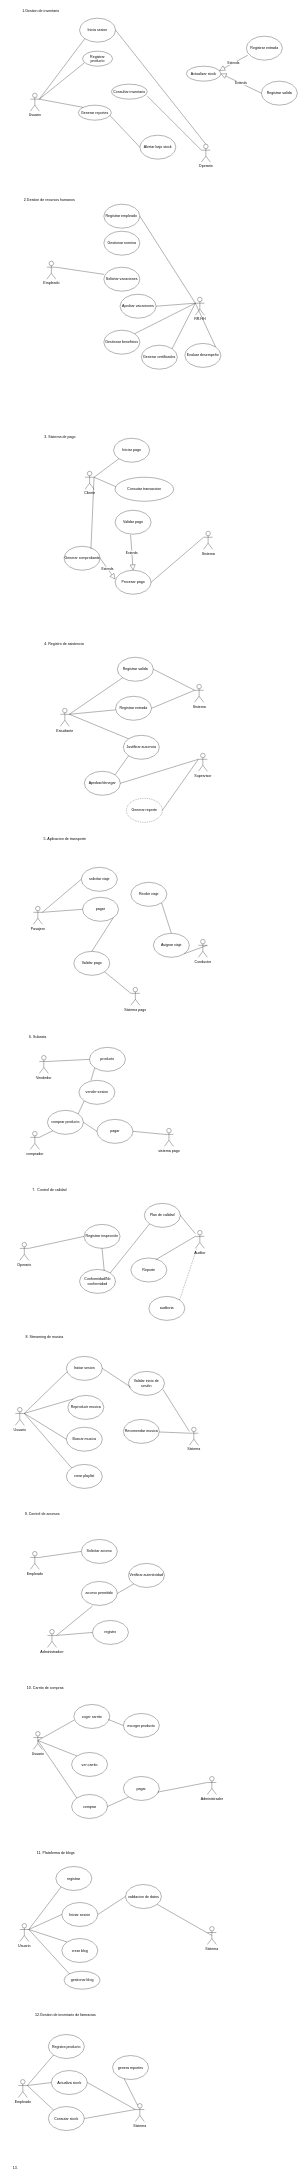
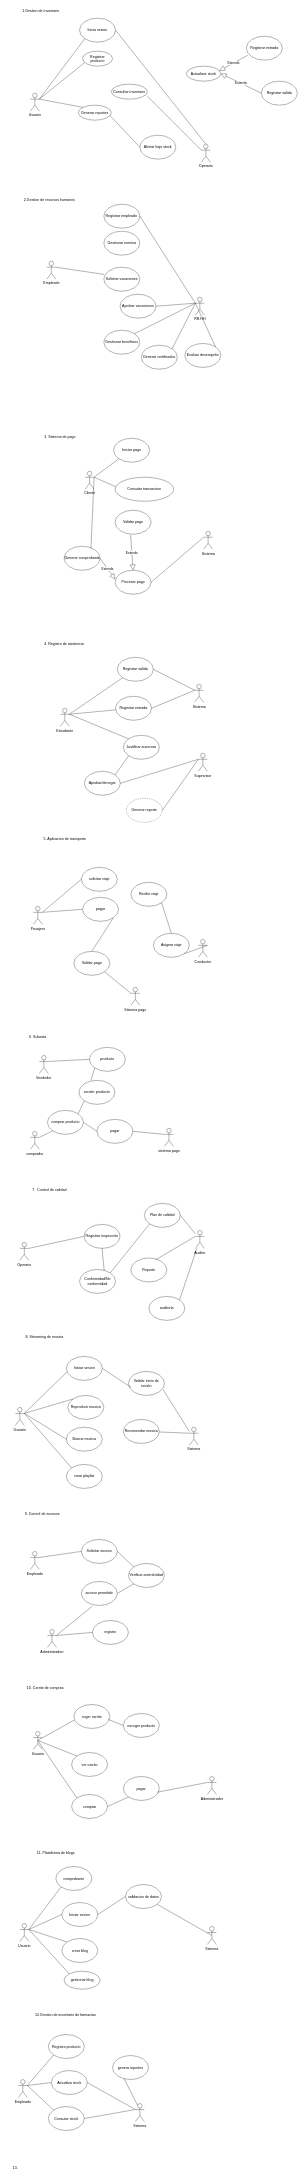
node "vender sesion": label "vender sesion" -> "vender producto"
edge "Auditor" -- "auditoria": style dashed -> solid
edge "Solicitar acceso" -- "Verificar autenticidad": added
node "registrar": label "registrar" -> "comprobante"
